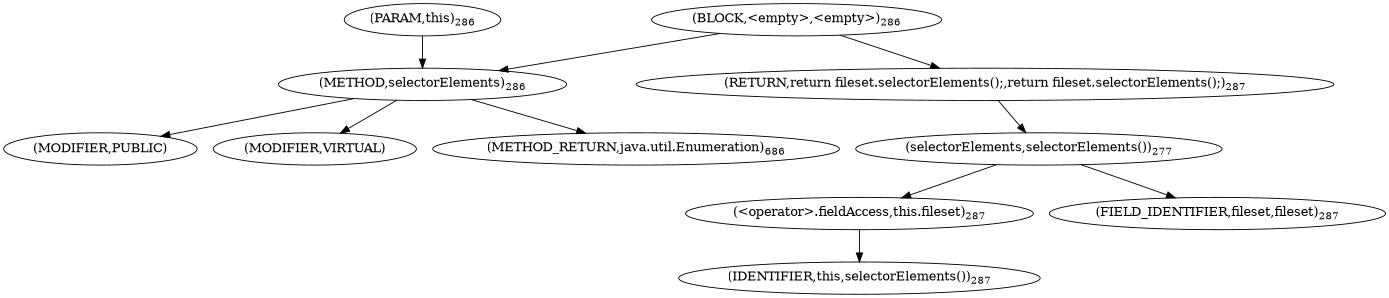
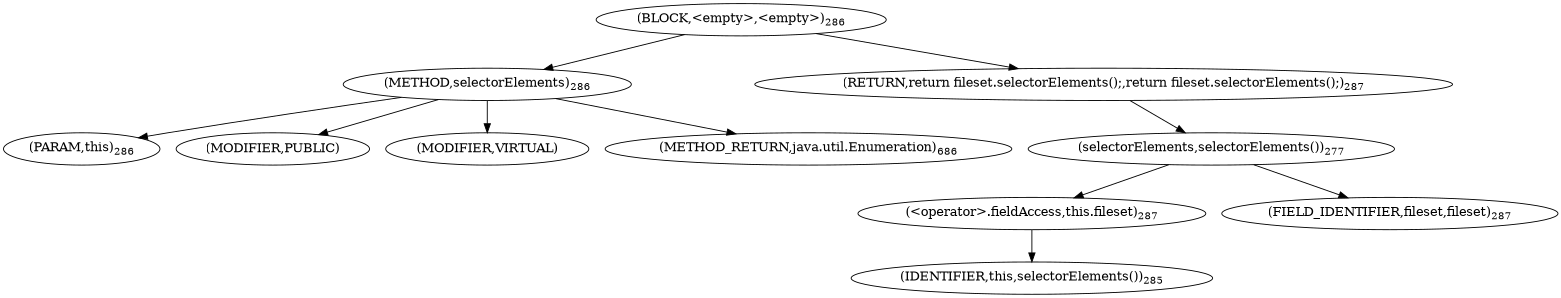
edge "(PARAM,this)" -> "(METHOD,selectorElements)": reversed
node "(IDENTIFIER,this,selectorElements())": text "287" -> "285"
